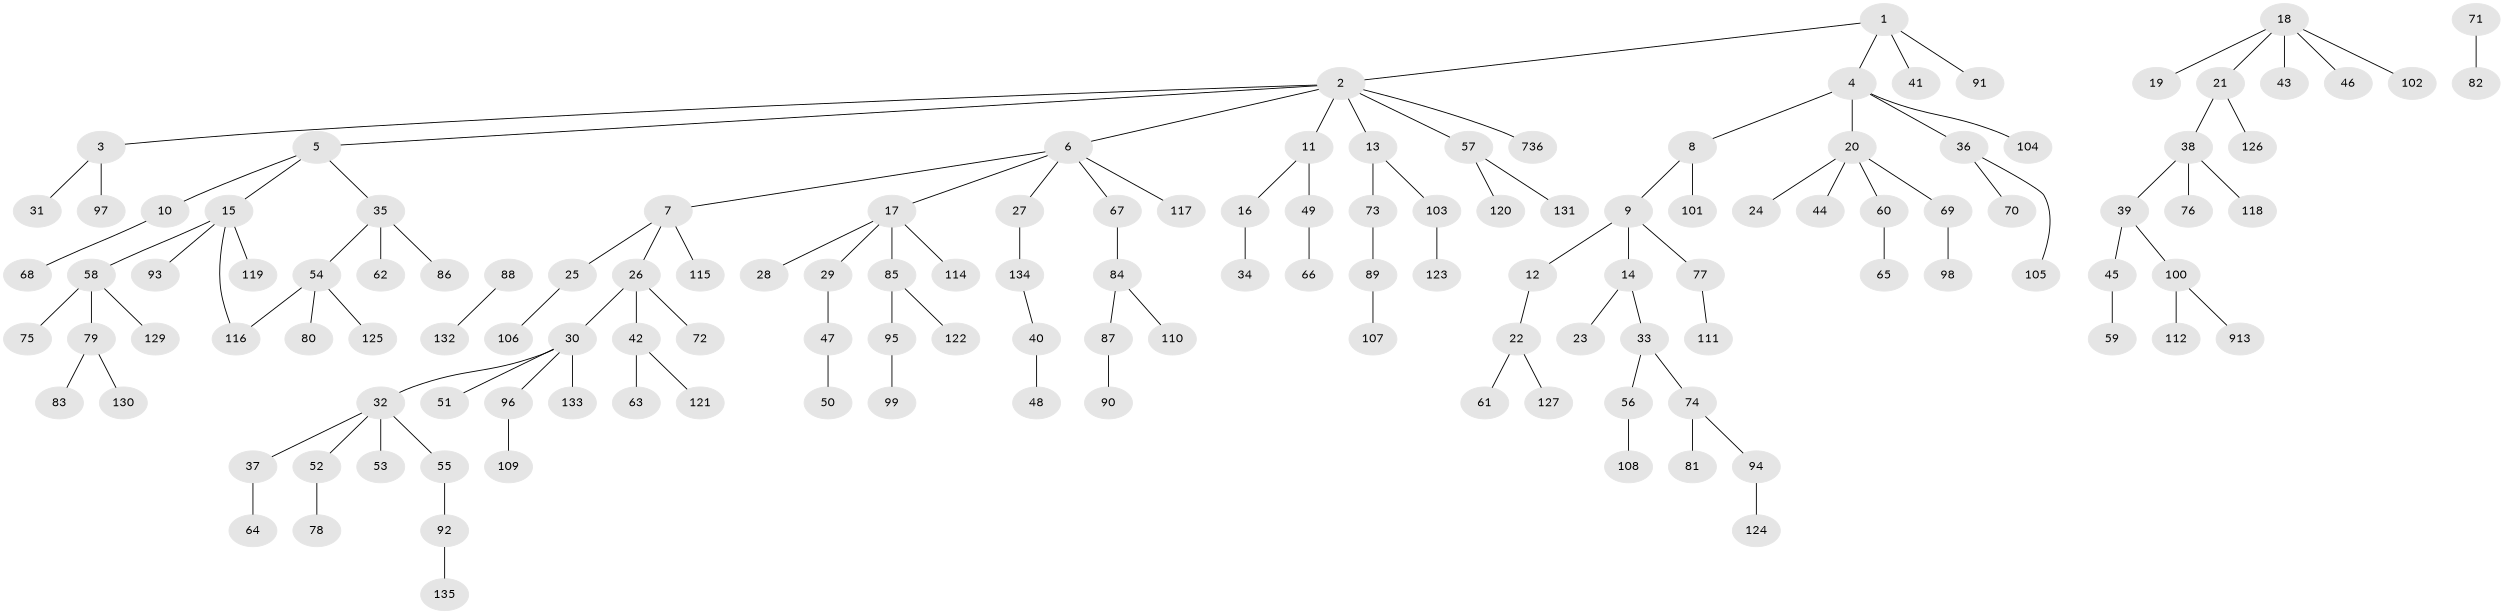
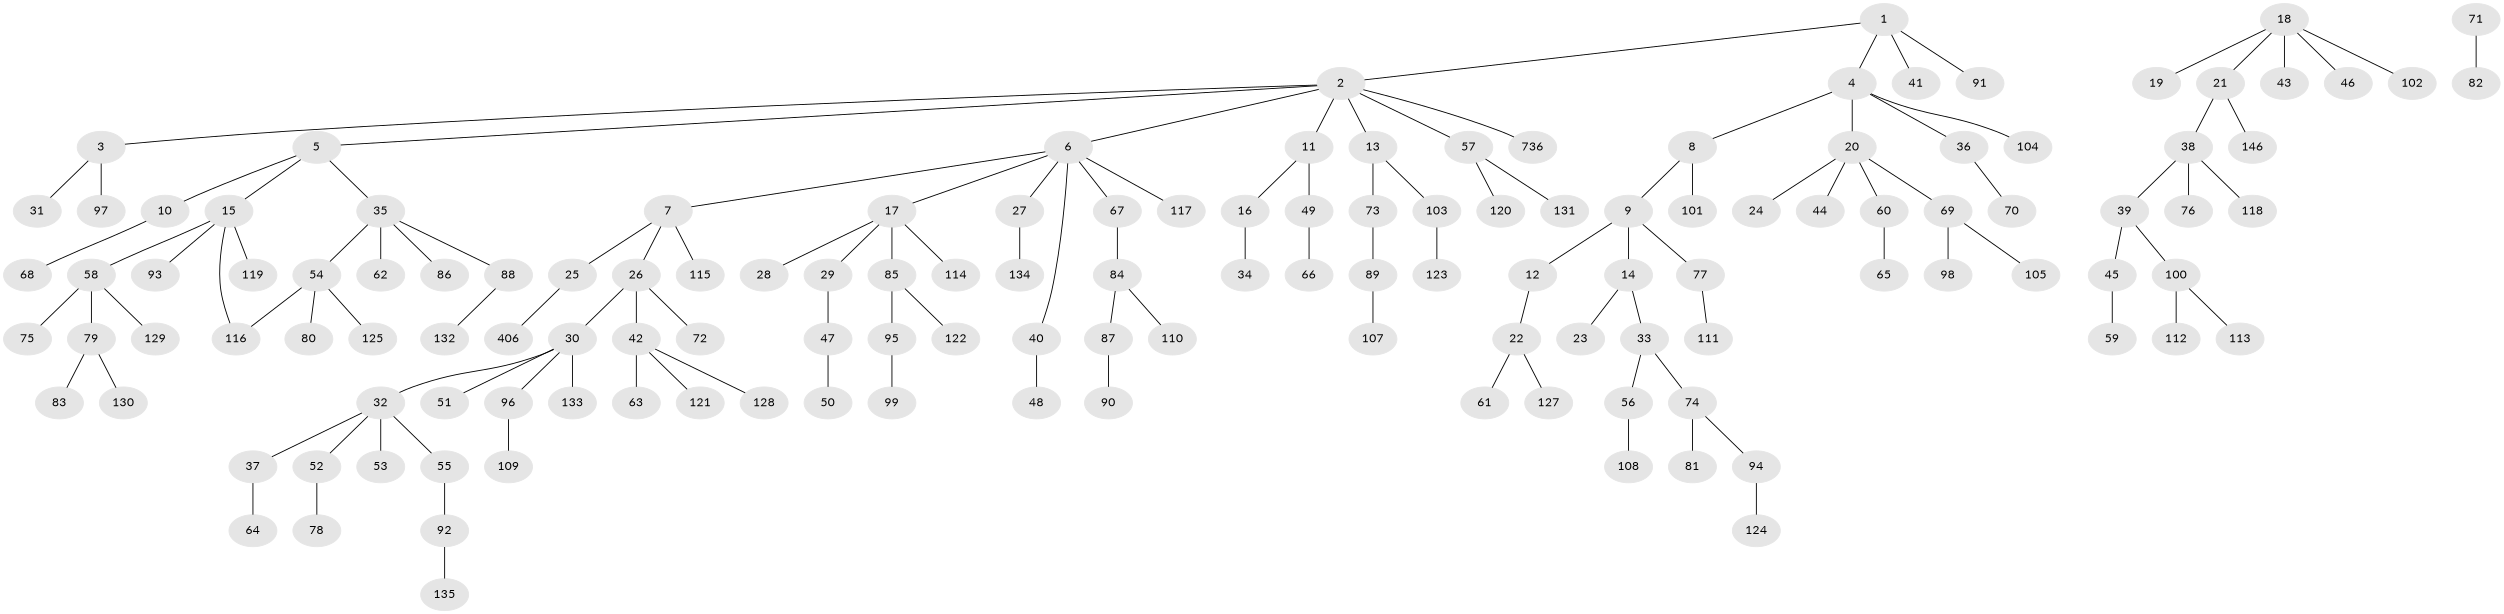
node "126": label "126" -> "146"
edge "36" -- "105": now "69" -- "105"
edge "35" -- "88": added
edge "134" -- "40": now "6" -- "40"
node "106": label "106" -> "406"
node "913": label "913" -> "113"
node "128": added
